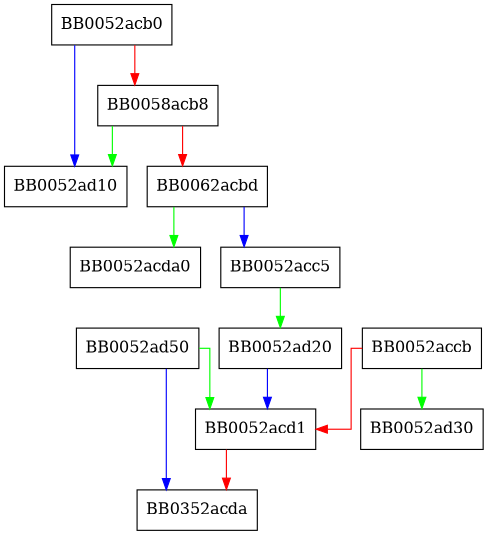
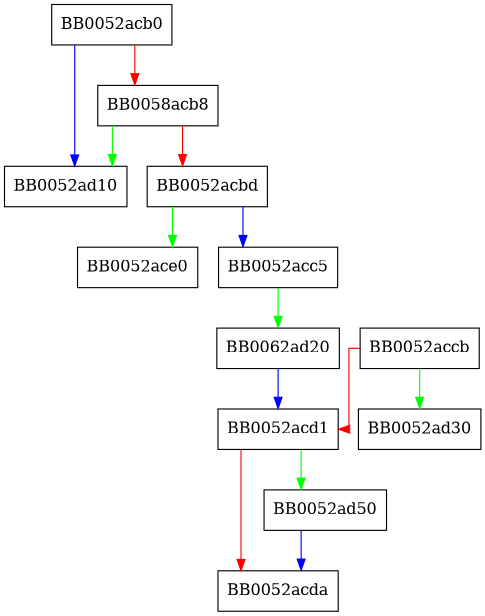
node "BB0062acbd": label "BB0062acbd" -> "BB0052acbd"
node "BB0052acda0": label "BB0052acda0" -> "BB0052ace0"
node "BB0052ad20": label "BB0052ad20" -> "BB0062ad20"
edge "BB0052ad50" -> "BB0052acd1": reversed
node "BB0352acda": label "BB0352acda" -> "BB0052acda"
